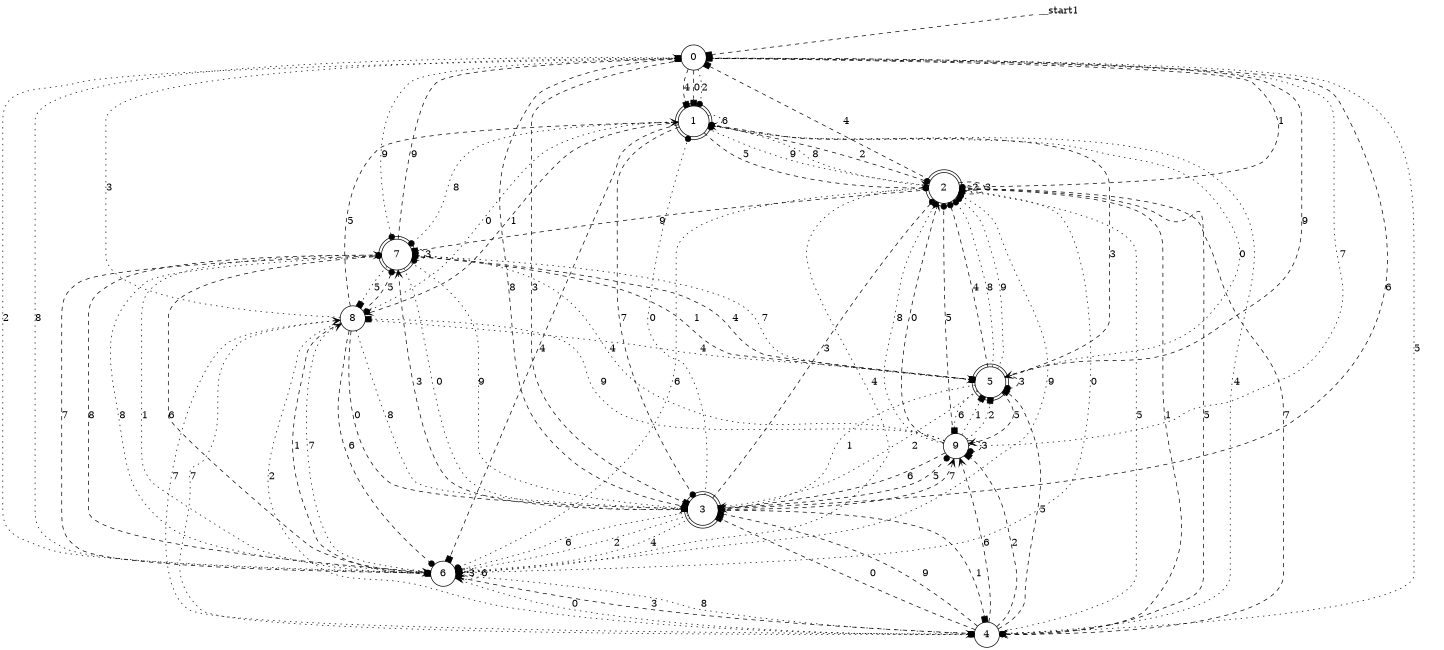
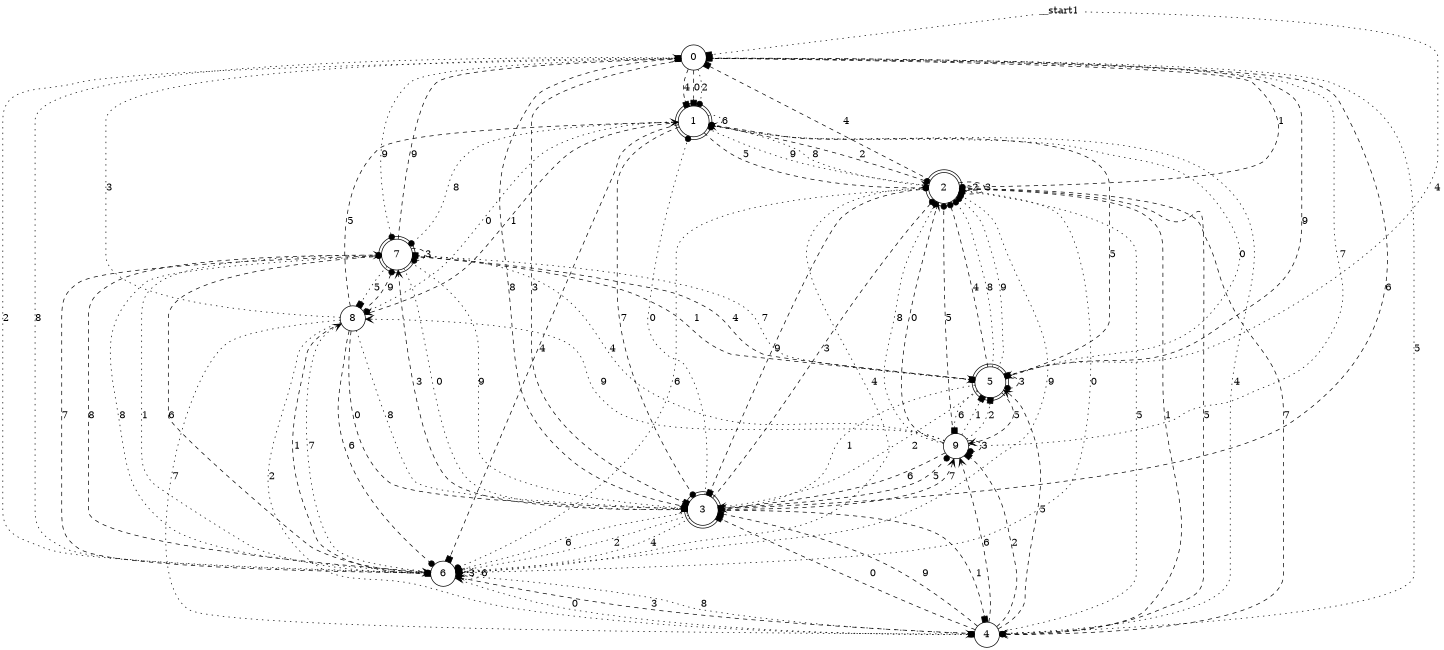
edge "__start1" -> "0": style dashed -> dotted
edge "2" -> "7": now "2" -> "3"
edge "1" -> "5": label "3" -> "5"
edge "8" -> "7": label "5" -> "9"
edge "8" -> "5": now "__start1" -> "5"
edge "9" -> "8": arrowhead box -> vee
edge "4" -> "5": arrowhead box -> vee
edge "4" -> "8": removed, label "7"
